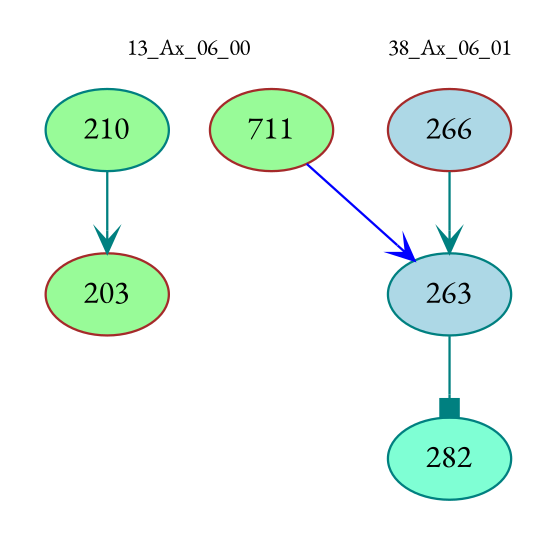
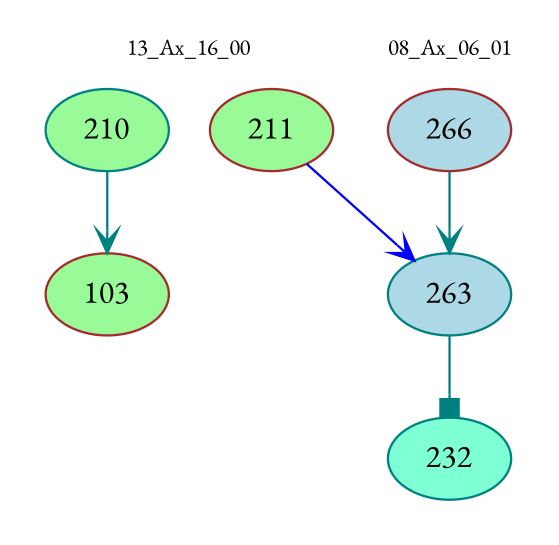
cluster "13_Ax_06_00": label "13_Ax_06_00" -> "13_Ax_16_00"
cluster "38_Ax_06_01": label "38_Ax_06_01" -> "08_Ax_06_01"
node "711": label "711" -> "211"
node "203": label "203" -> "103"
node "282": label "282" -> "232"
